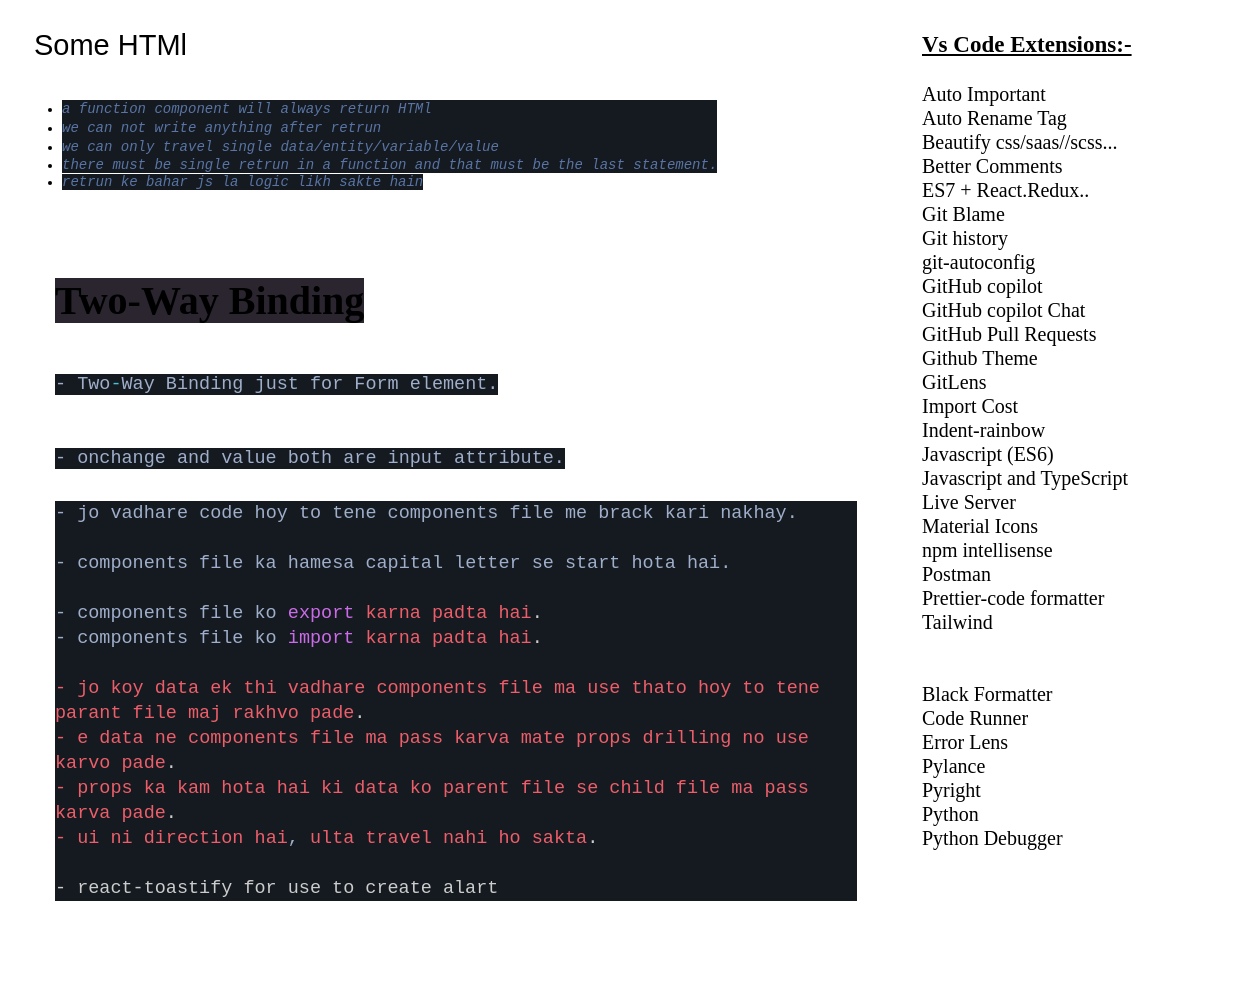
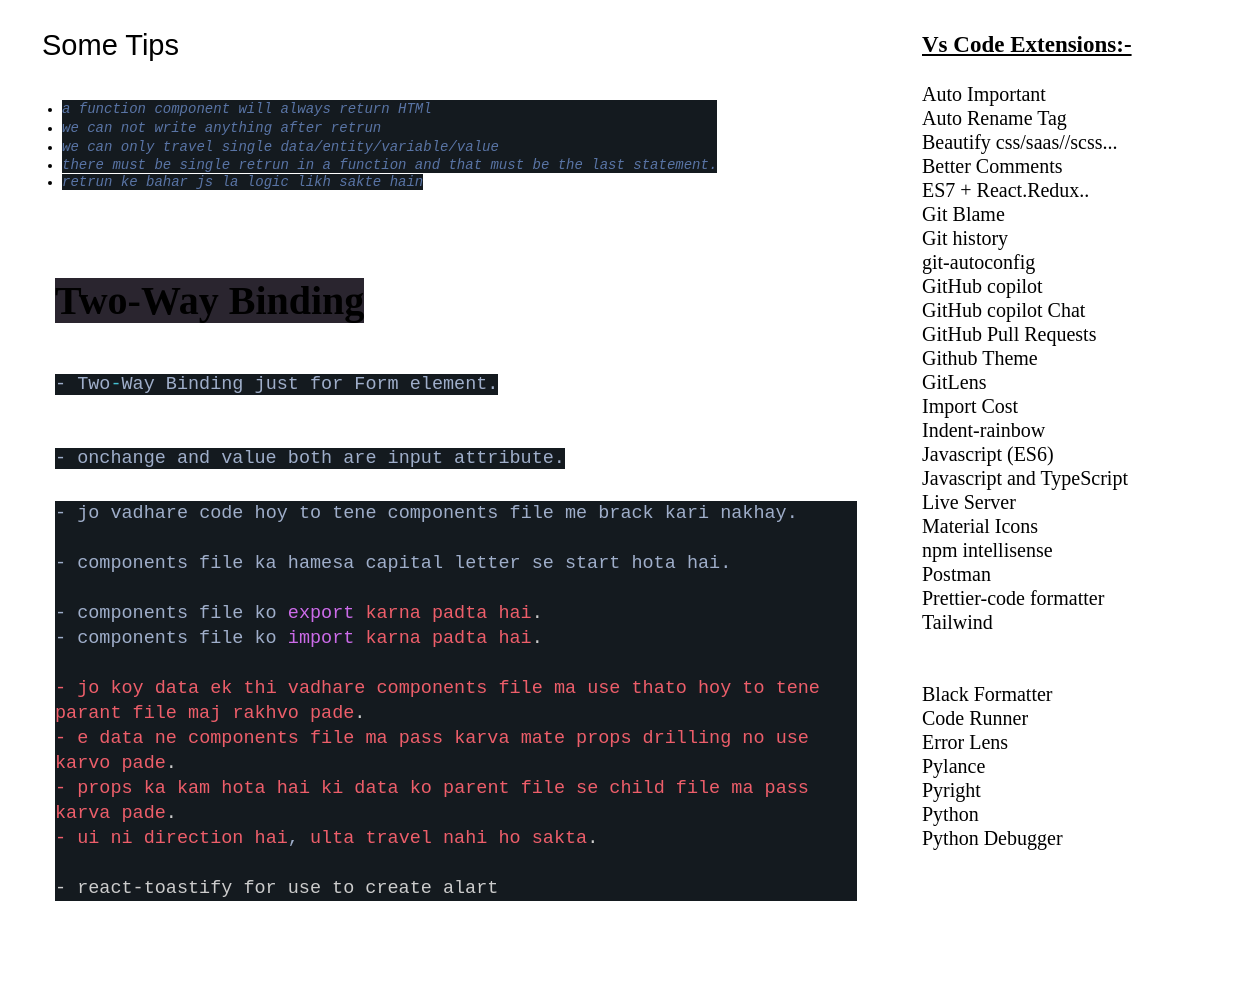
node "Some HTMl": label "Some HTMl" -> "Some Tips"
